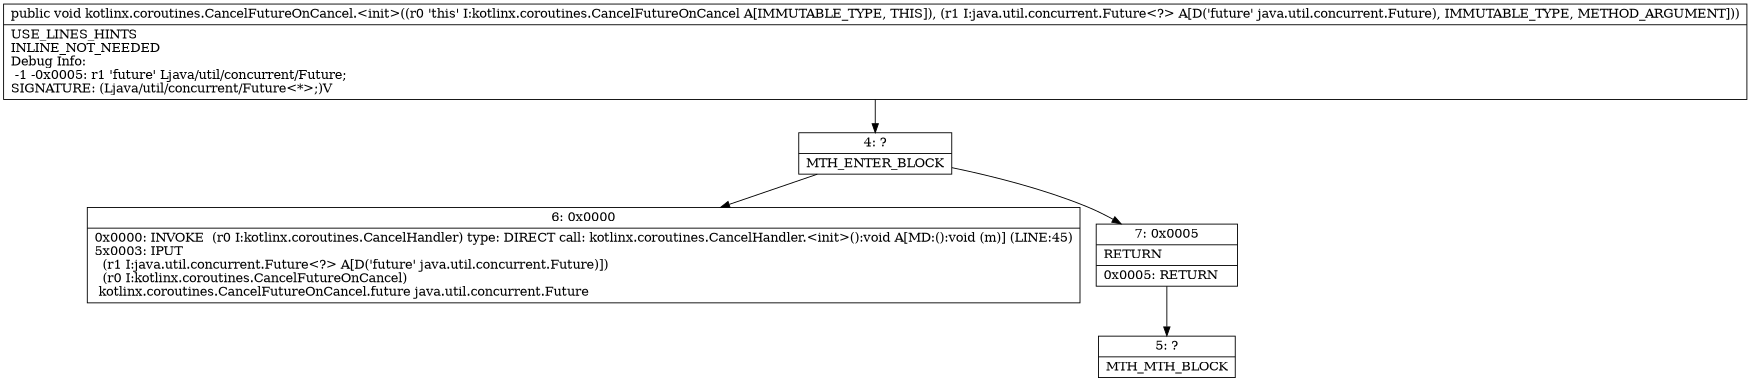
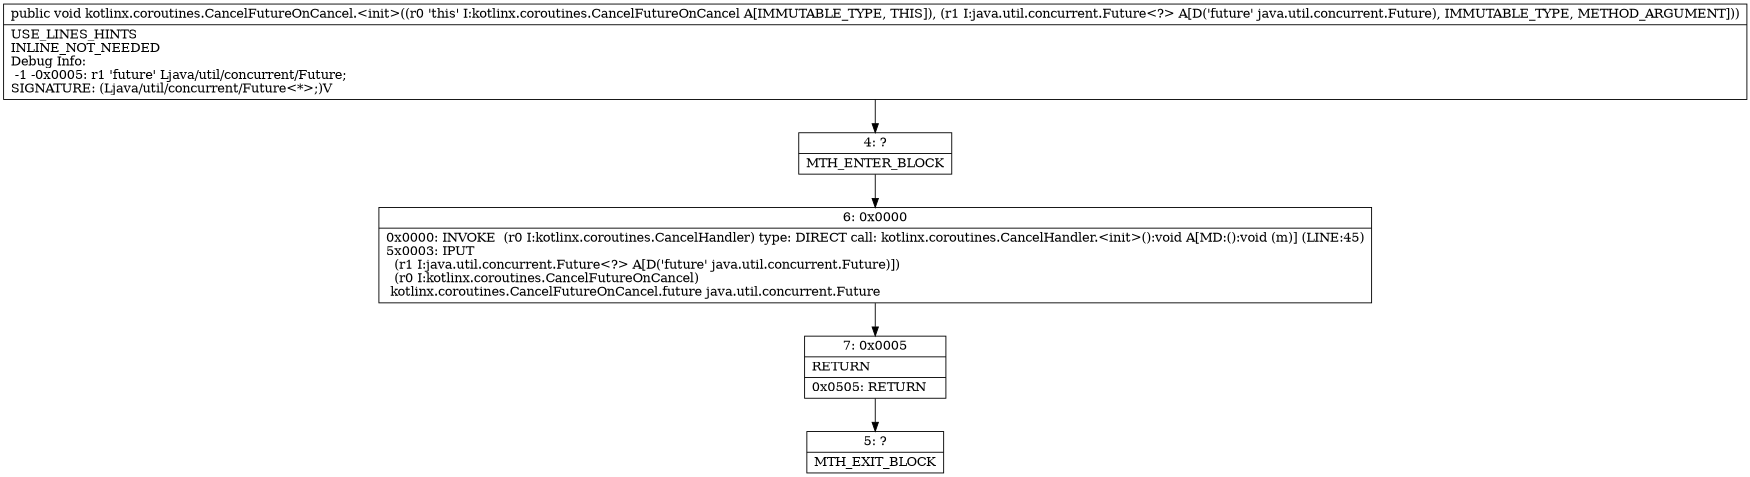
edge "4: ?" -> "7: 0x0005": now "6: 0x0000" -> "7: 0x0005"
node "7: 0x0005": text "0x0005: RETURN" -> "0x0505: RETURN"
node "5: ?": text "MTH_MTH_BLOCK" -> "MTH_EXIT_BLOCK"
